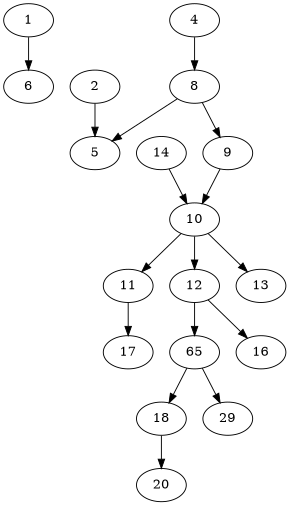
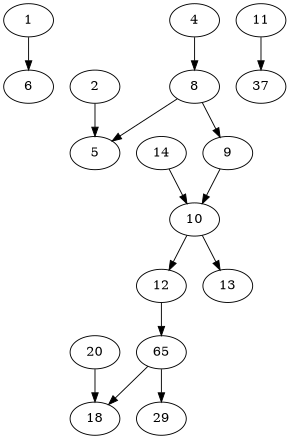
edge "10" -> "11": removed
node "17": label "17" -> "37"
node "16": removed
edge "18" -> "20": reversed
